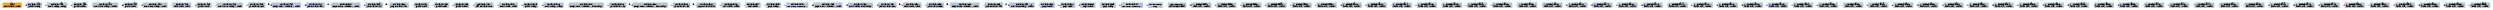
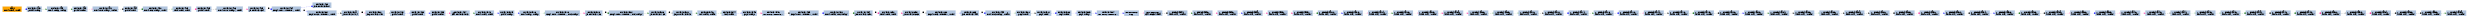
edge "0x751314c2 jne 0x75131507" -> "0x75131507 cmpl $0x2<UINT8>, %esi": now "0x751314bf cmpl $0x1<UINT8>, %esi" -> "0x75131507 cmpl $0x2<UINT8>, %esi"
